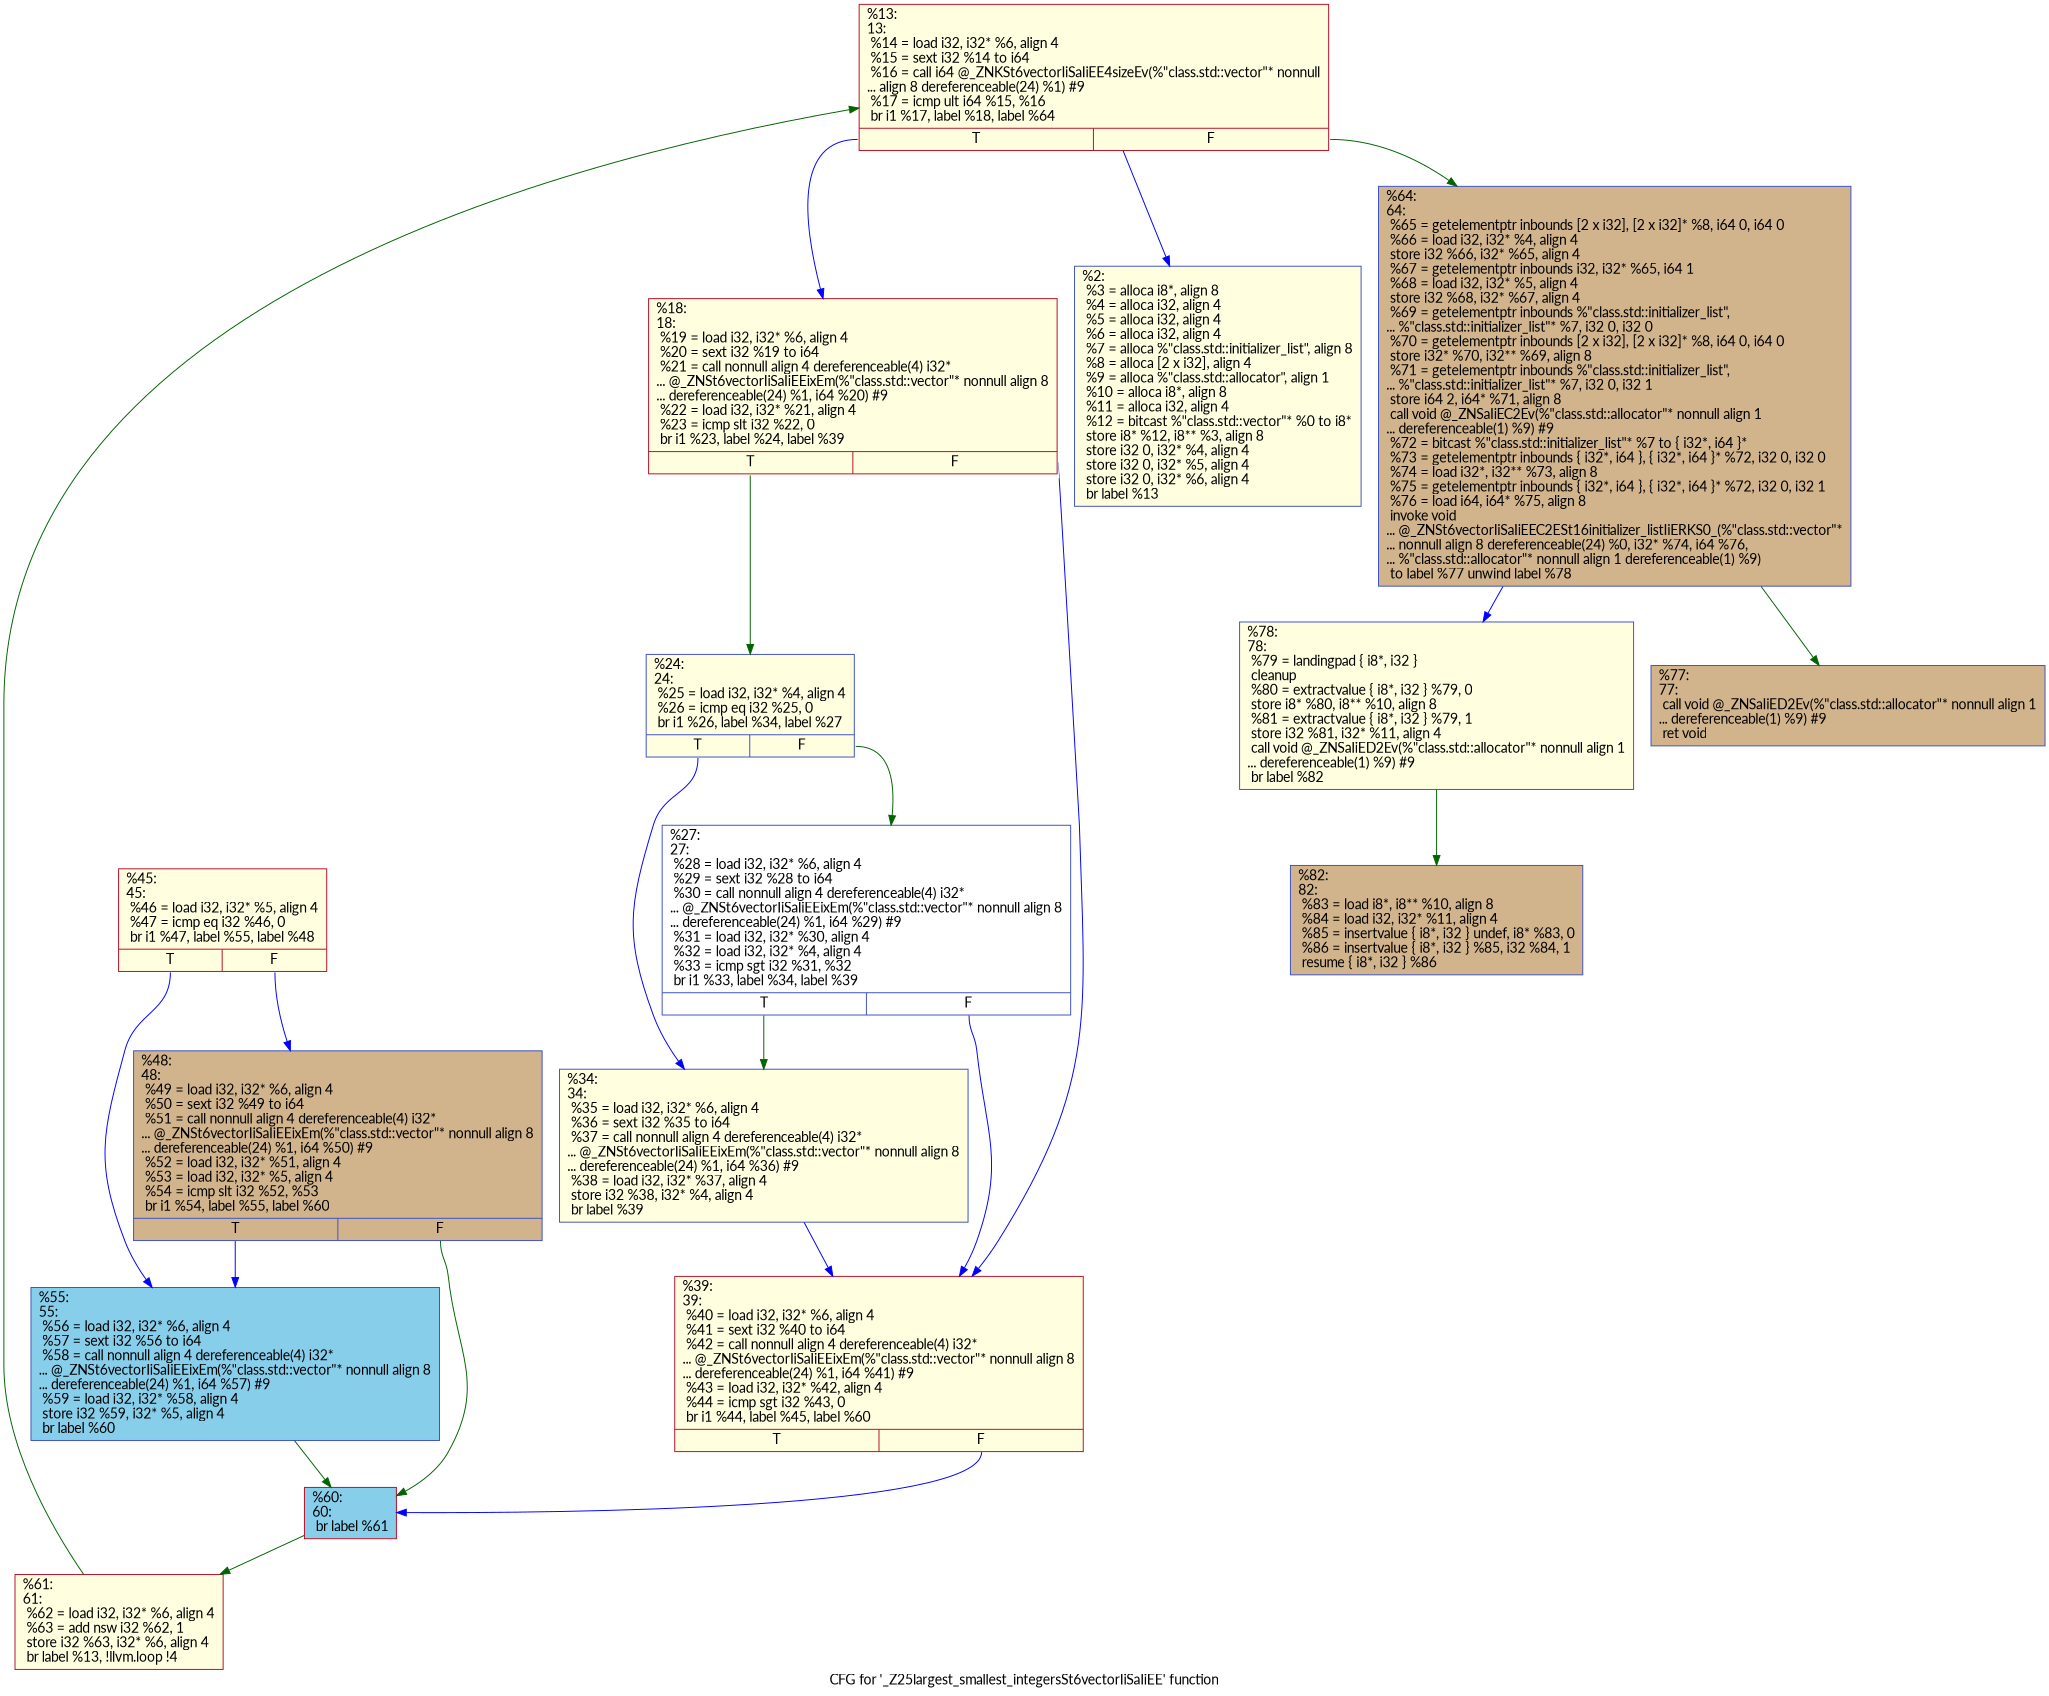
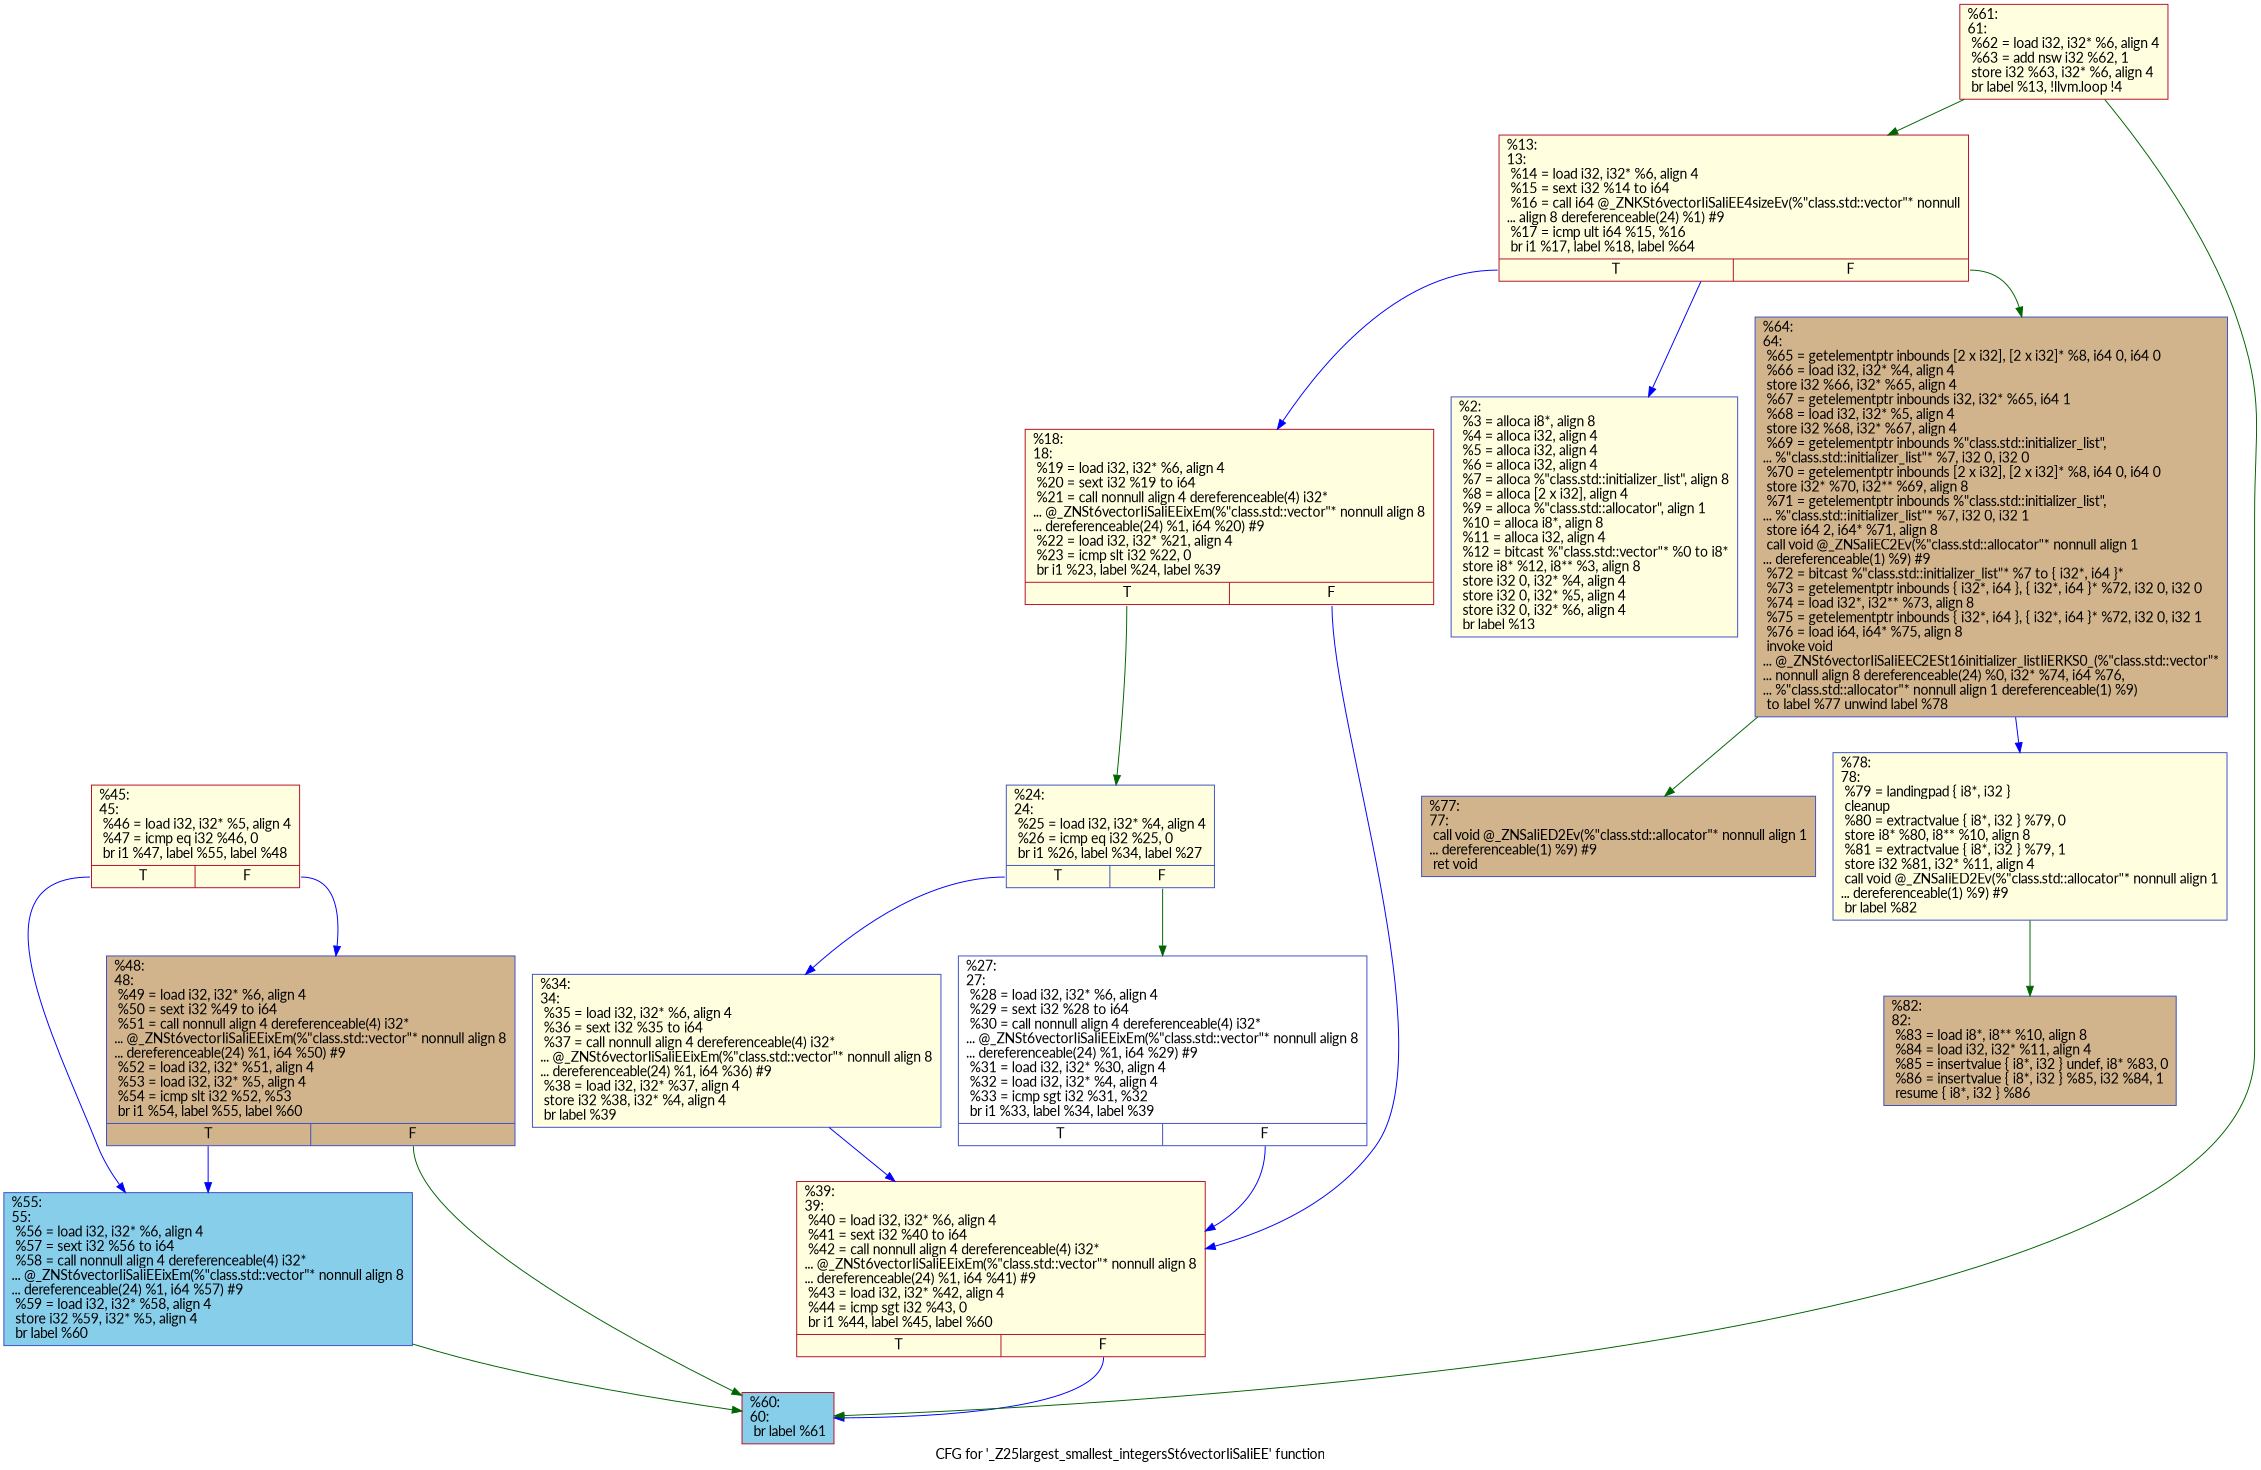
edge "%27:" -> "%34:": removed
edge "%60:" -> "%61:": reversed
